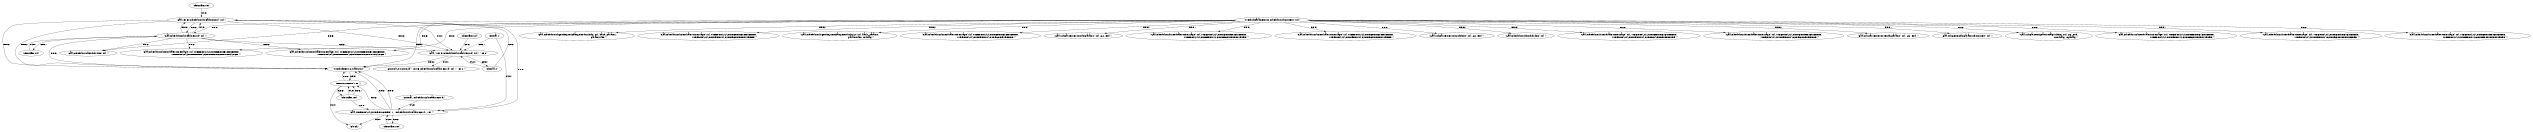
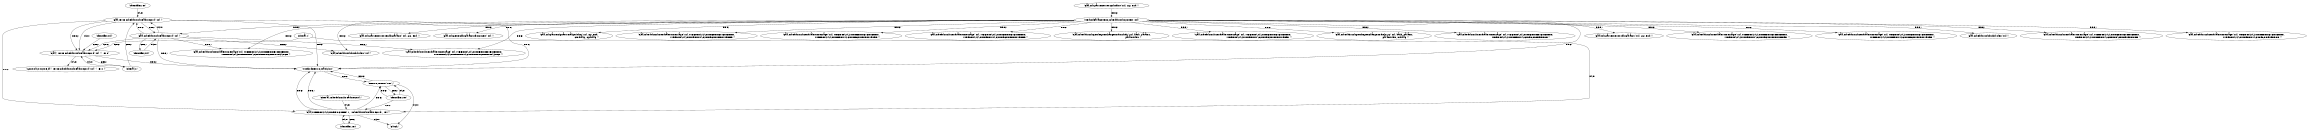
edge "(MethodParameterIn,mbedtls_ssl_context *ssl)" -> "(Call,ssl_parse_server_psk_hint( ssl, &p, end ))": reversed
